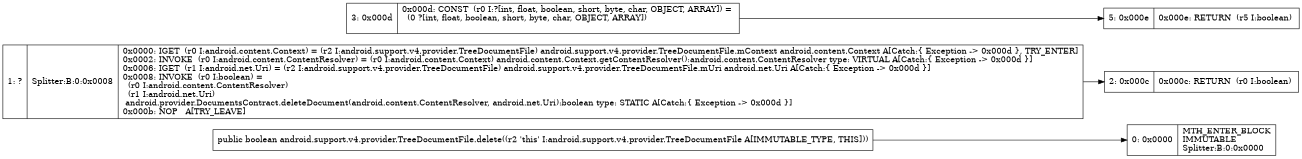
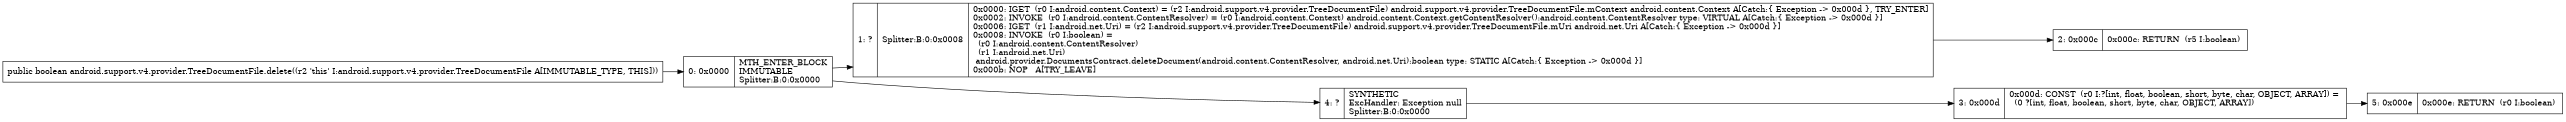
node "5: 0x000e": text "0x000e: RETURN  (r5 I:boolean)" -> "0x000e: RETURN  (r0 I:boolean)"
edge "0: 0x0000" -> "1: ?": added
node "2: 0x000c": text "0x000c: RETURN  (r0 I:boolean)" -> "0x000c: RETURN  (r5 I:boolean)"
node "4: ?": added
